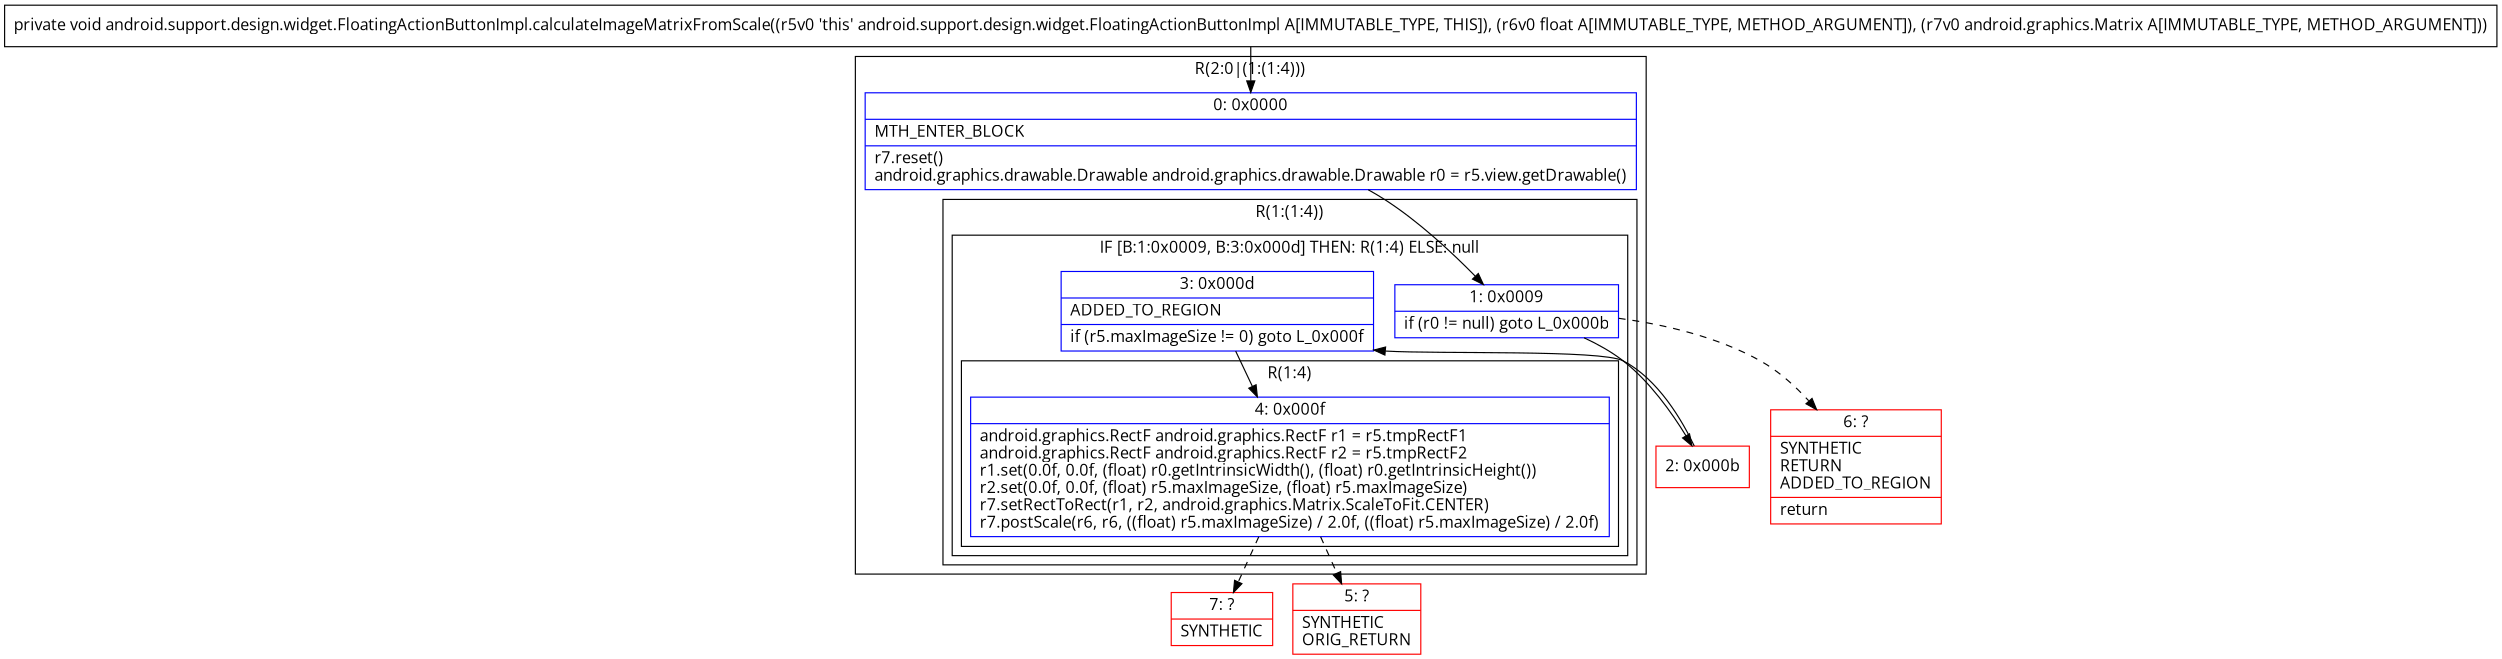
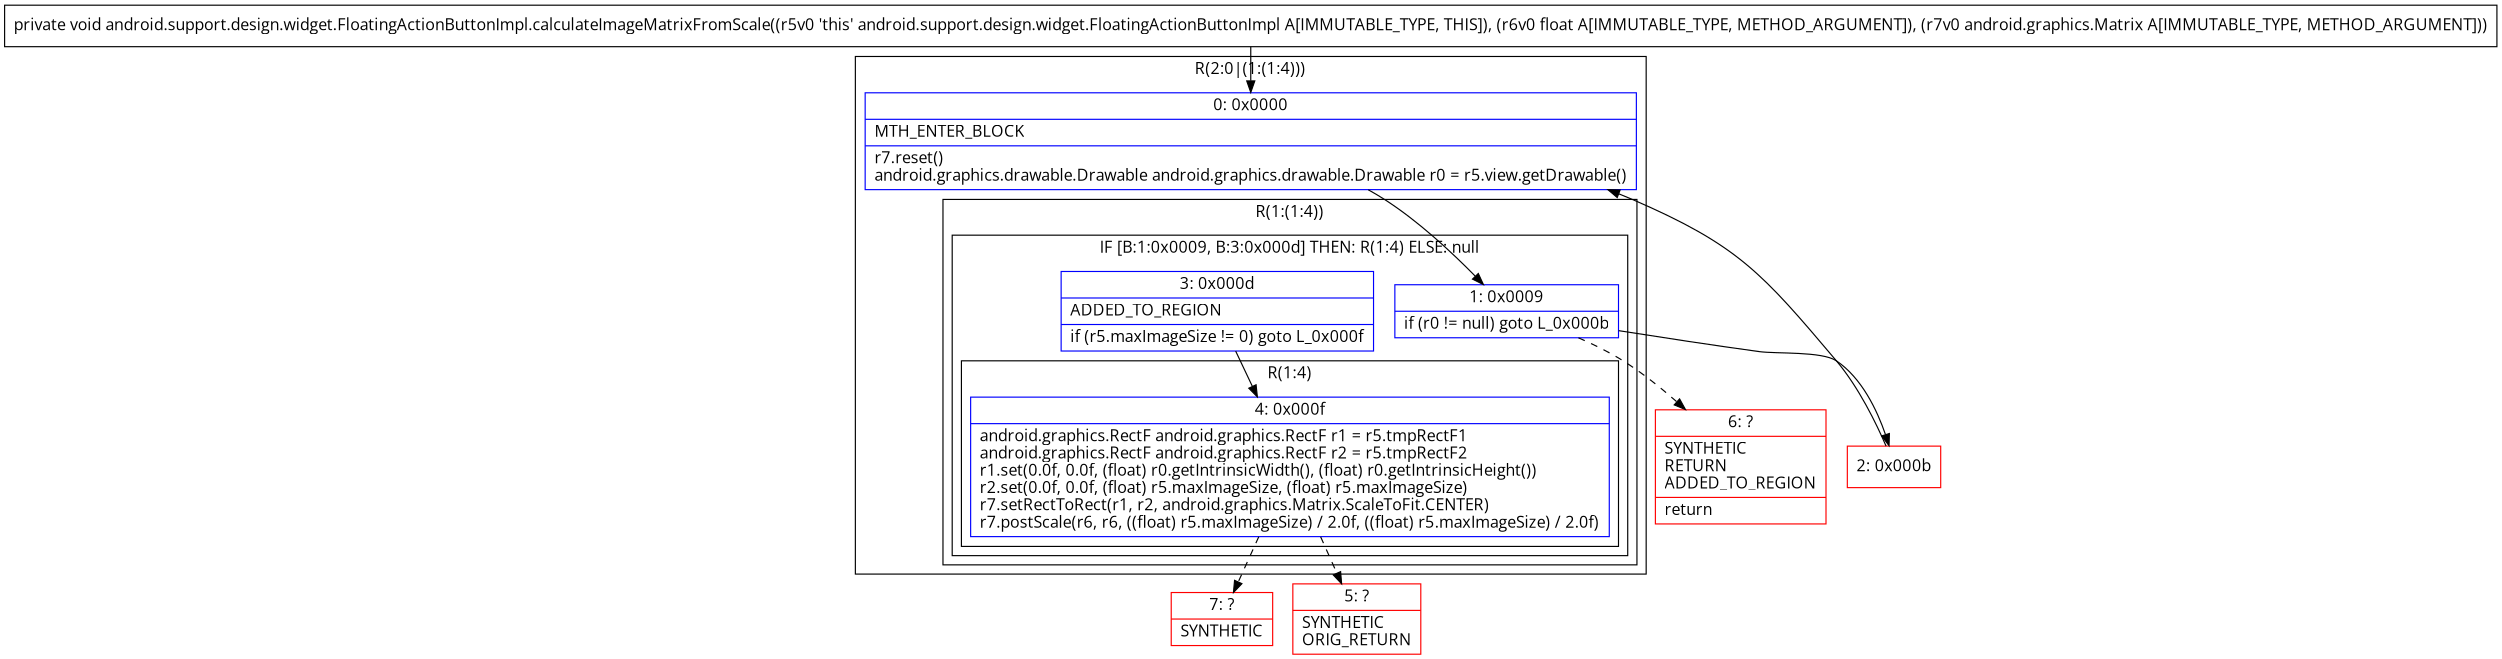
edge "2: 0x000b" -> "3: 0x000d": now "2: 0x000b" -> "0: 0x0000"
